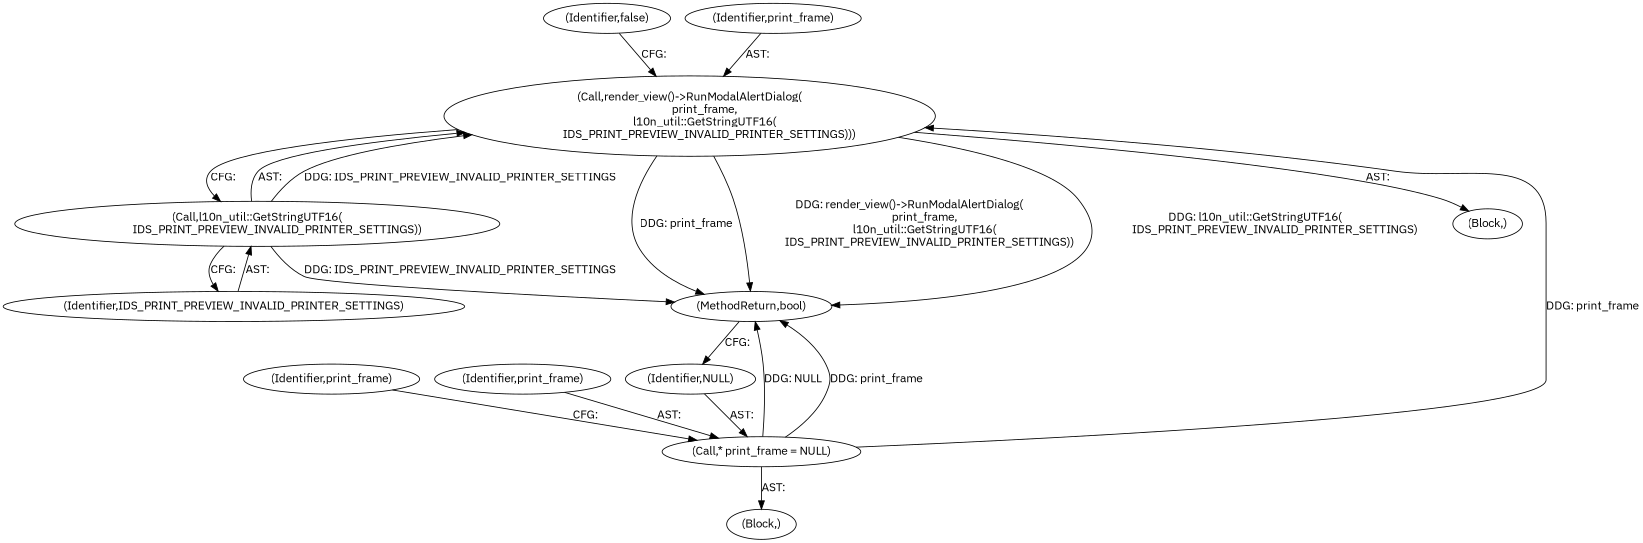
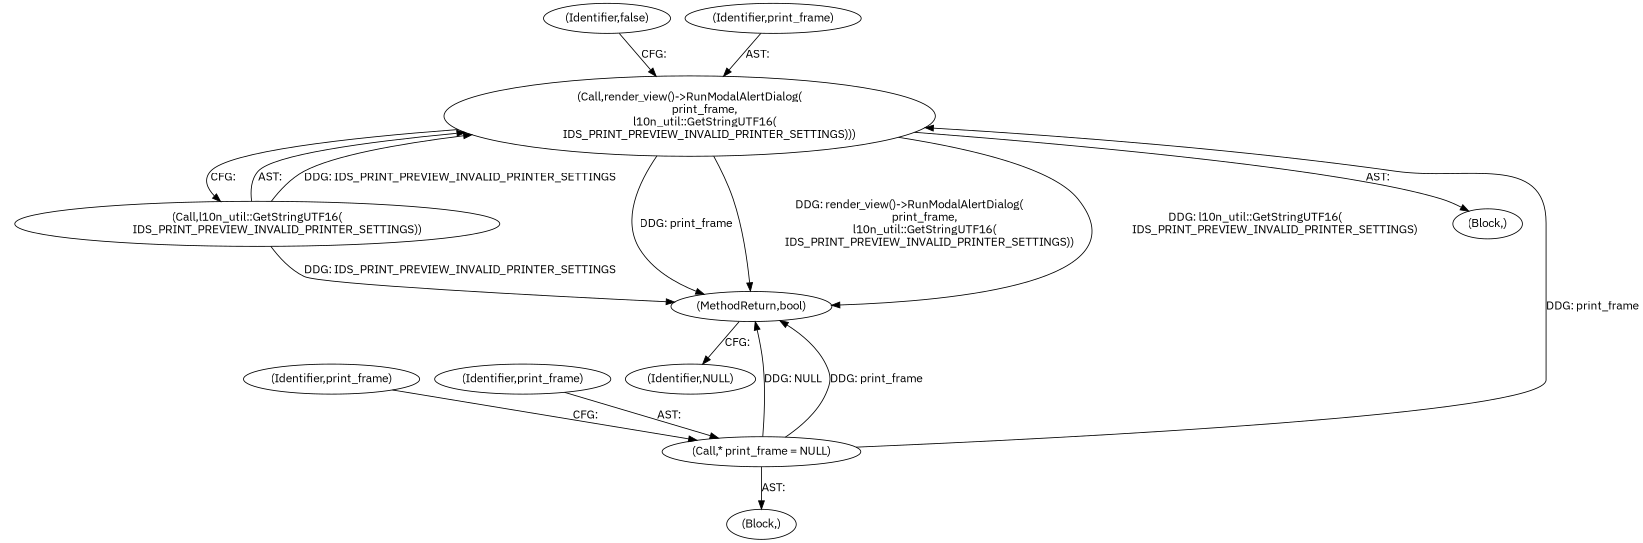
node "(Identifier,IDS_PRINT_PREVIEW_INVALID_PRINTER_SETTINGS)": removed
edge "(Identifier,NULL)" -> "(Call,* print_frame = NULL)": removed, label "AST:"
